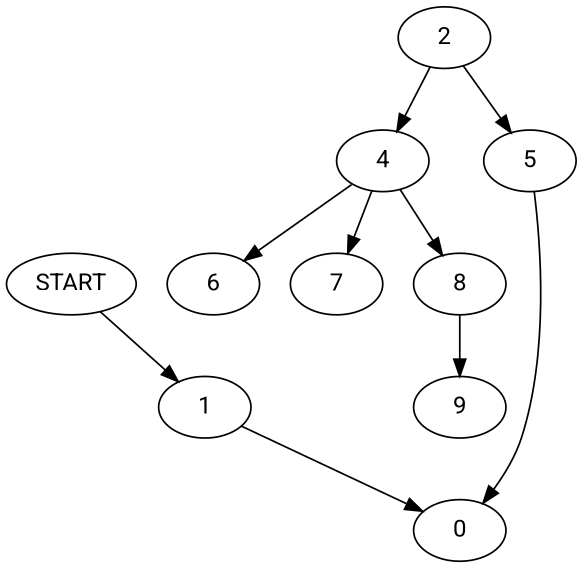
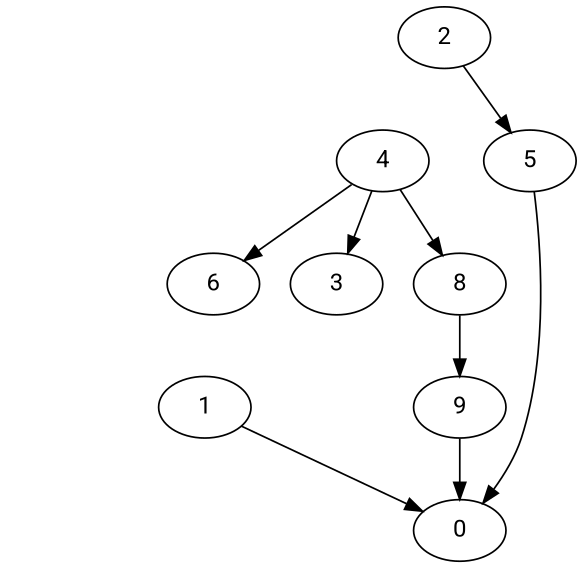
edge "2" -> "4": removed
node "START": removed
node "7": label "7" -> "3"
edge "9" -> "0": added
